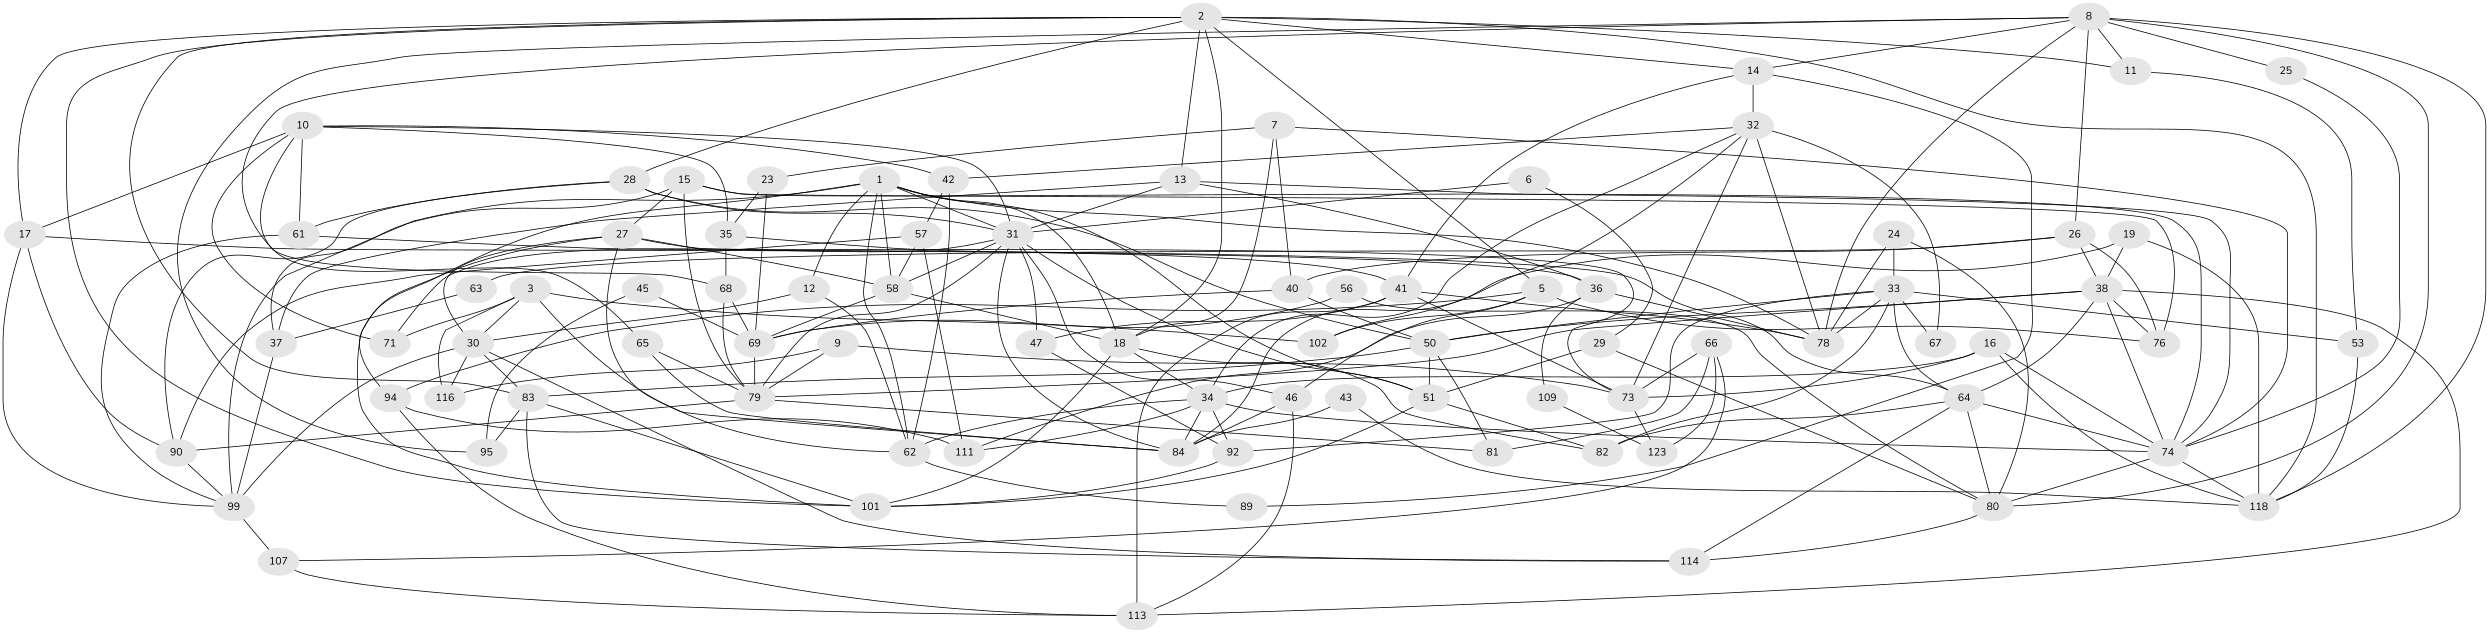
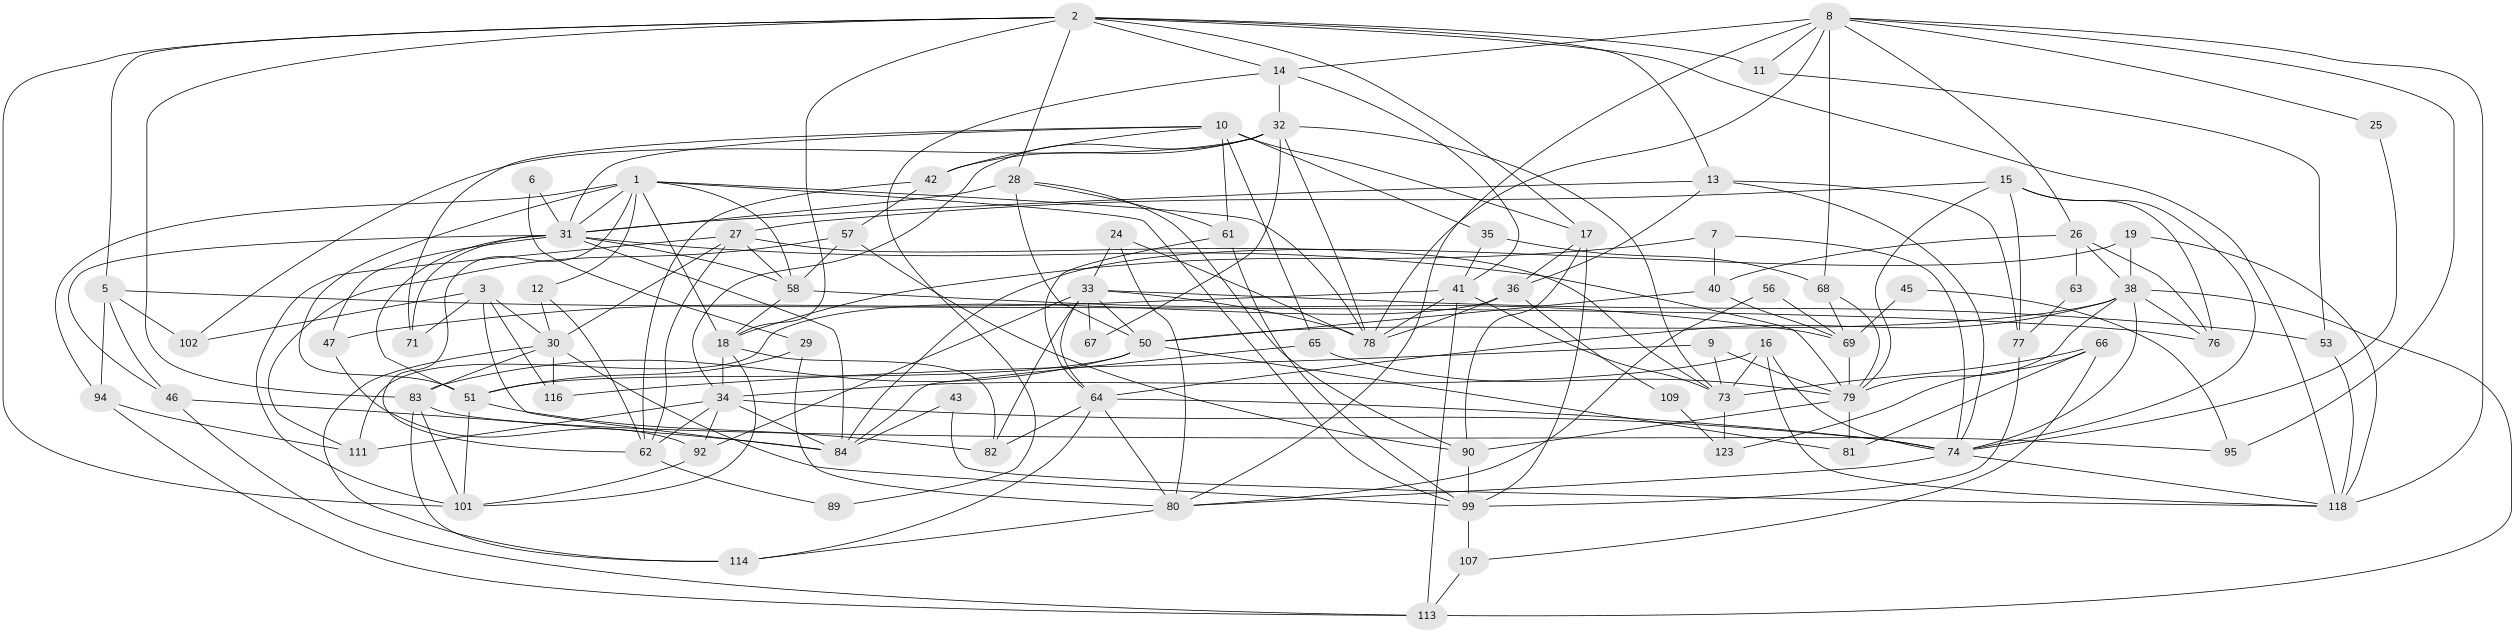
node "23": removed
node "37": label "37" -> "77"
